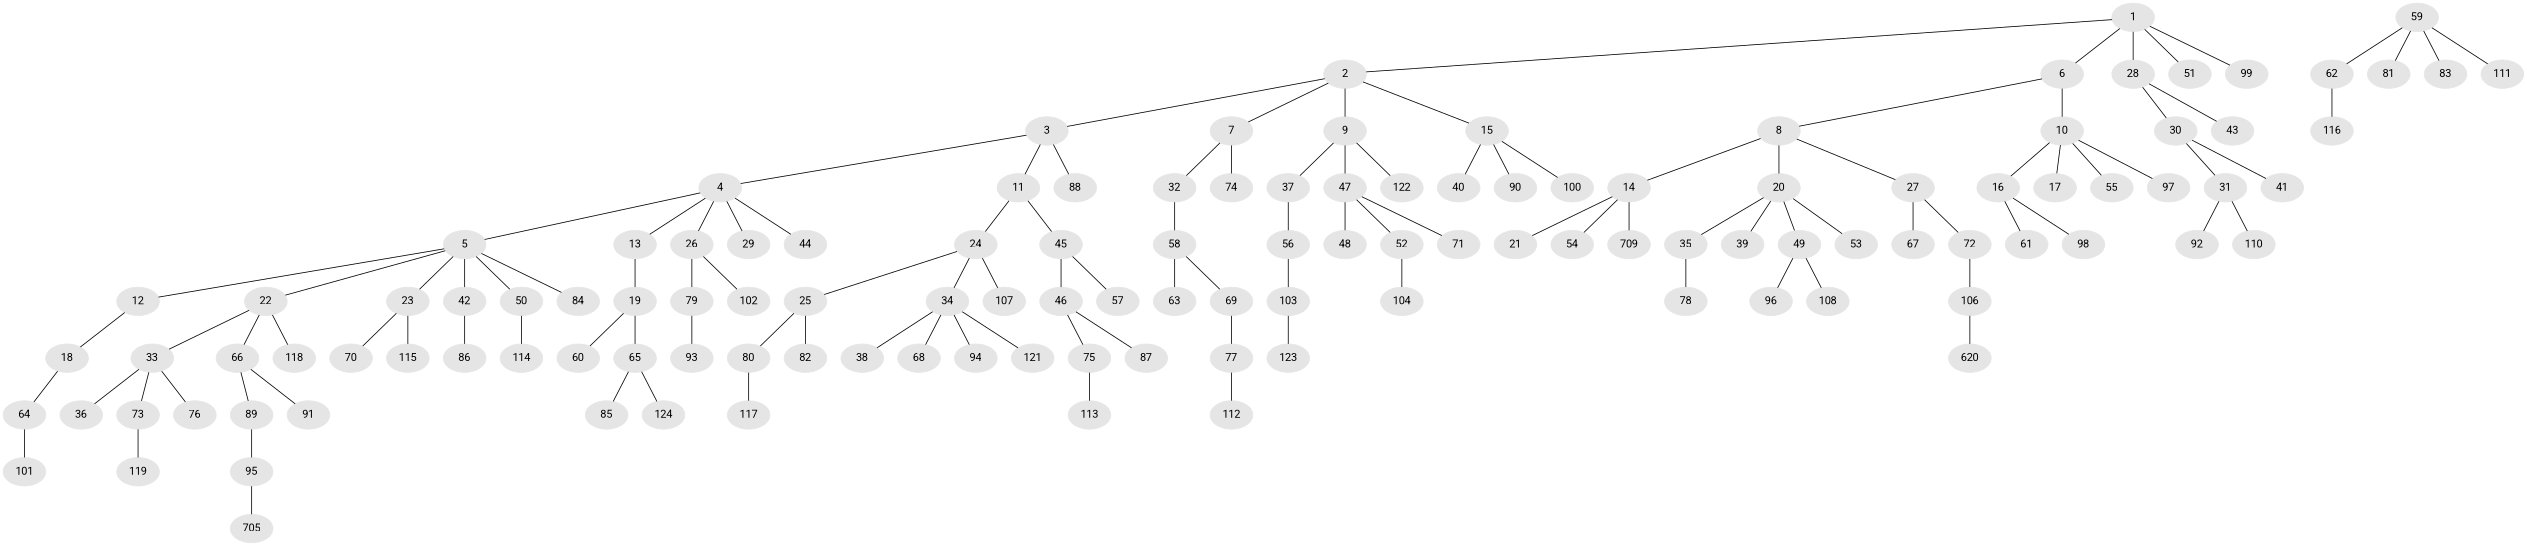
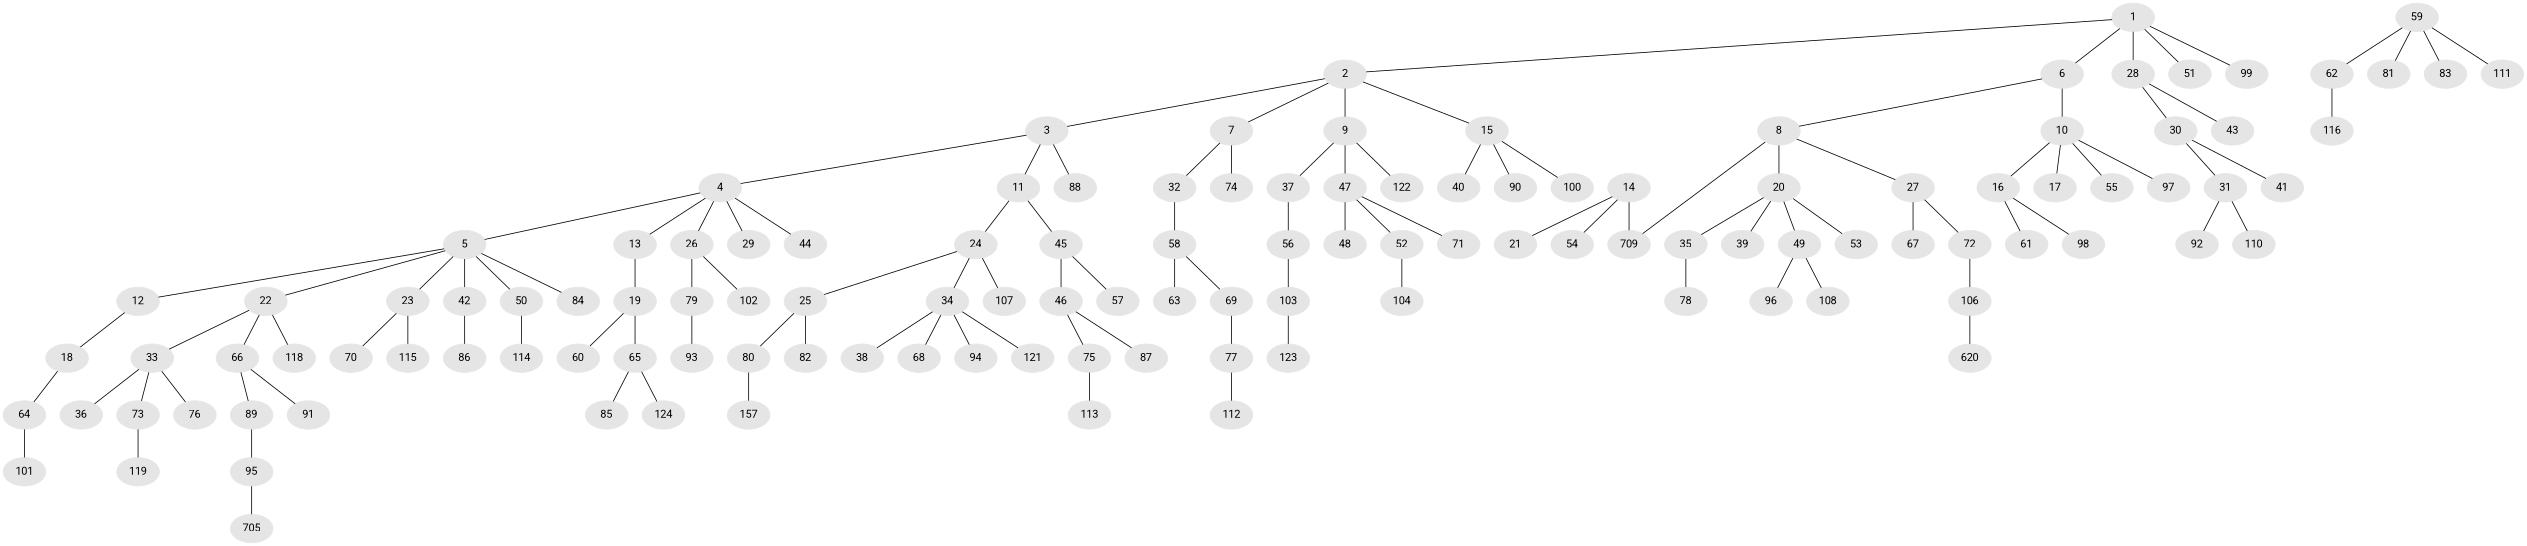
edge "8" -- "14": now "8" -- "709"
node "117": label "117" -> "157"
